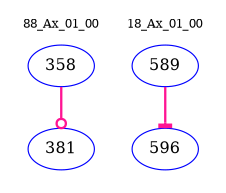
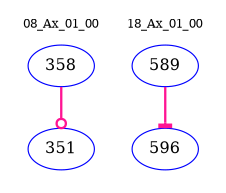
cluster "88_Ax_01_00": label "88_Ax_01_00" -> "08_Ax_01_00"
node "381": label "381" -> "351"
